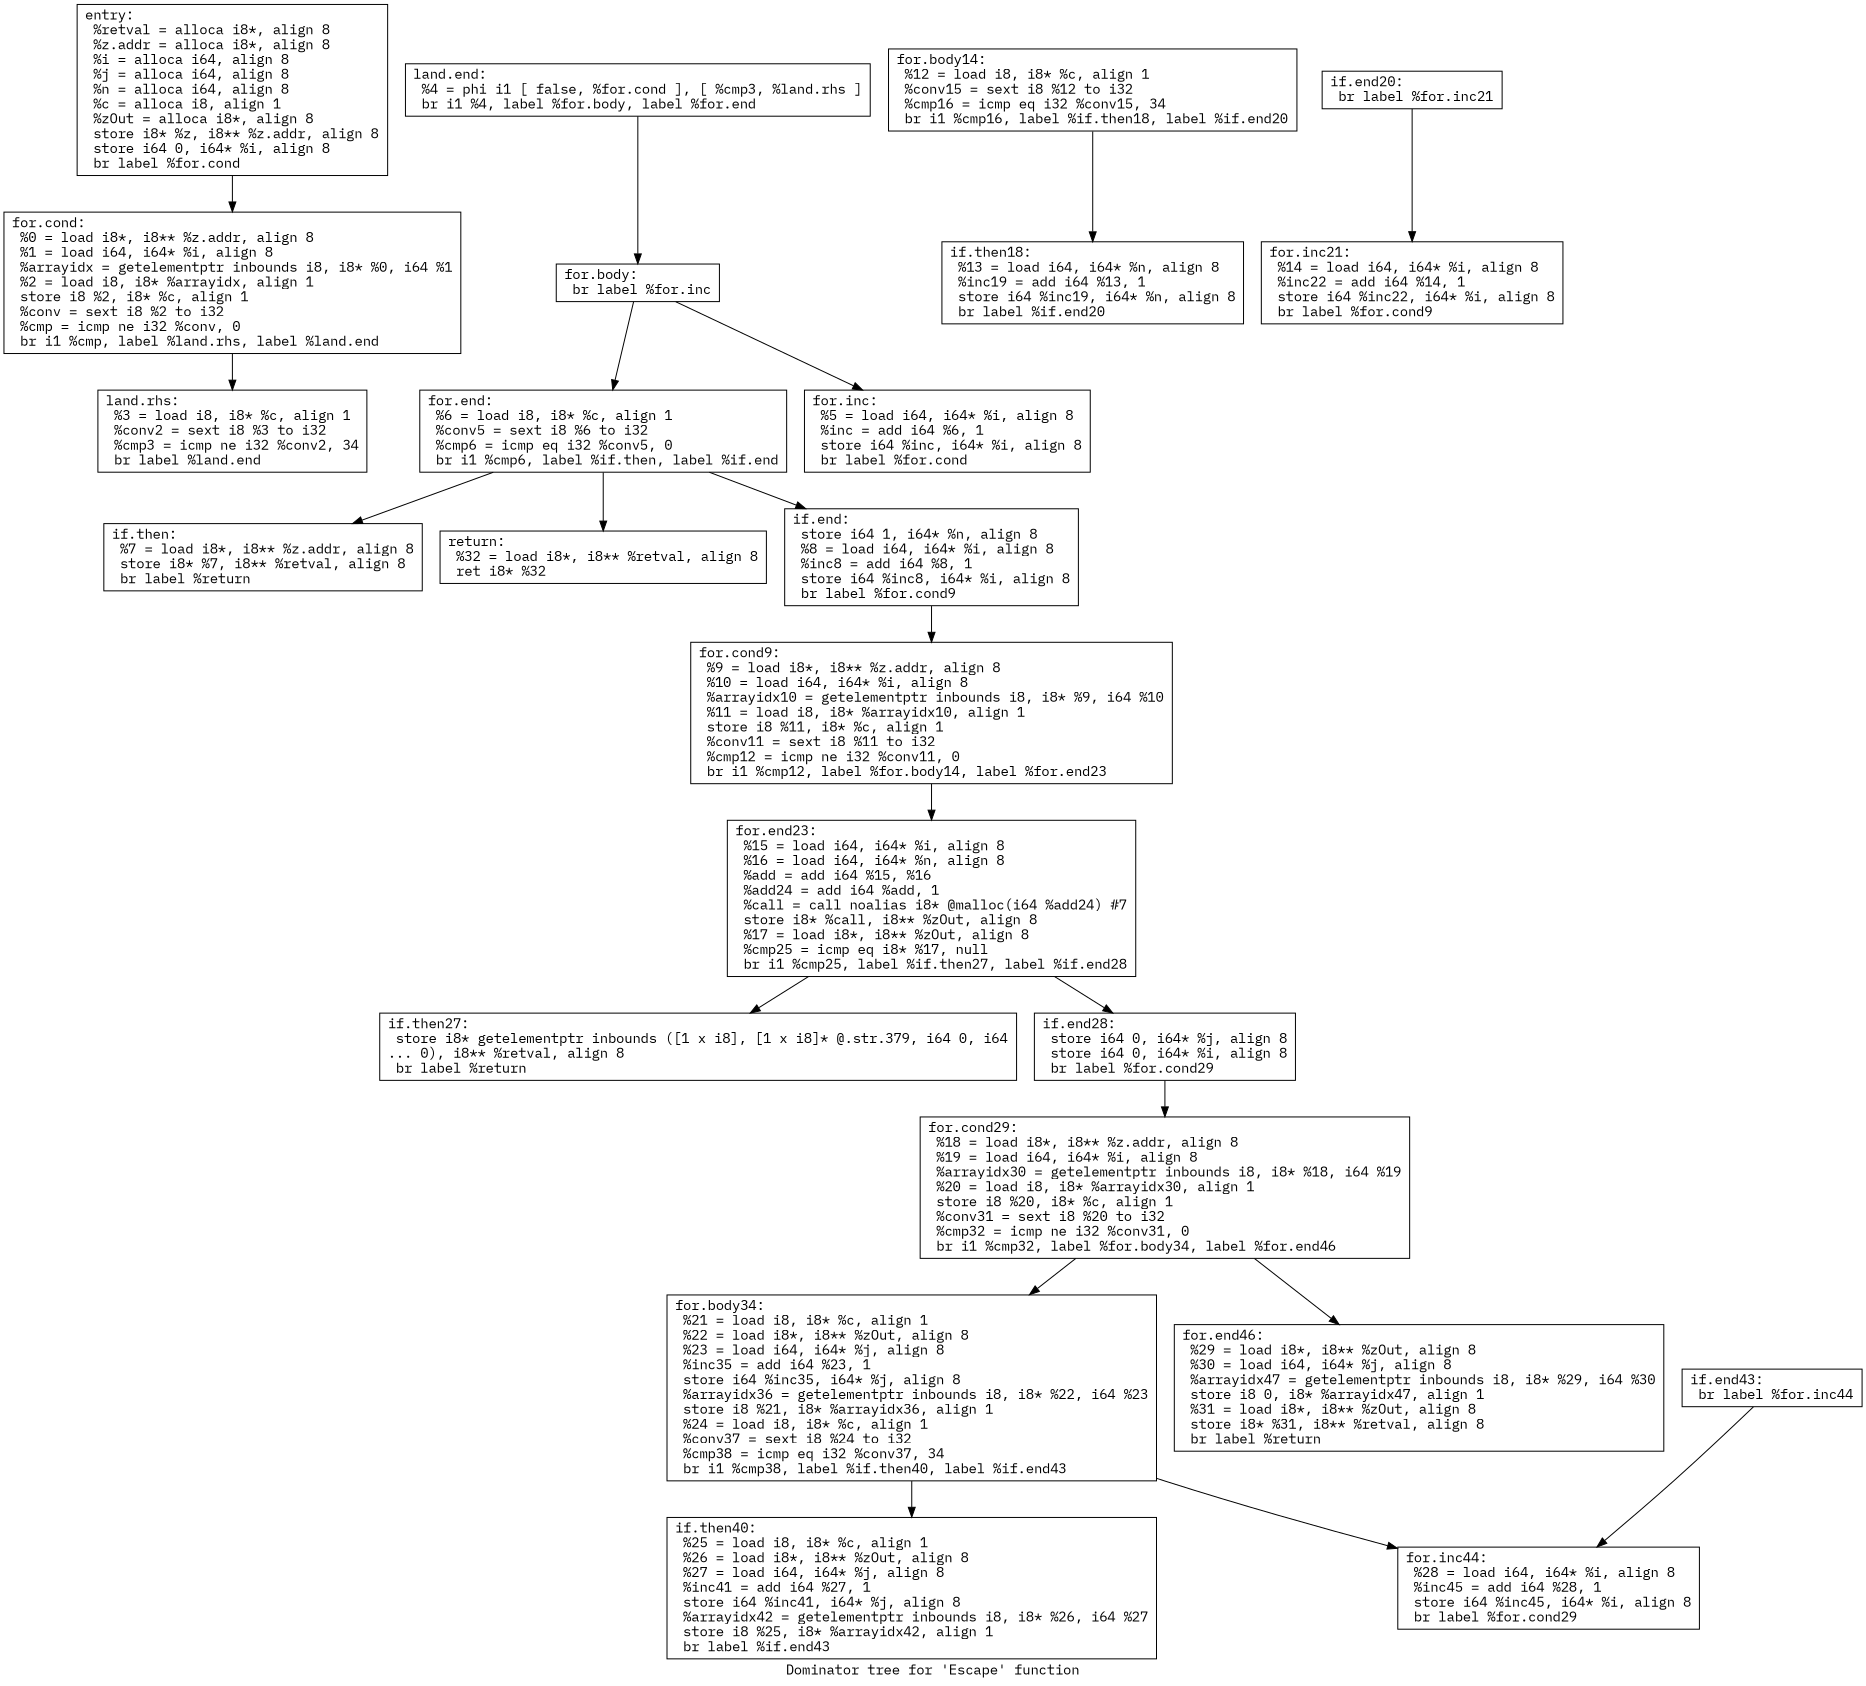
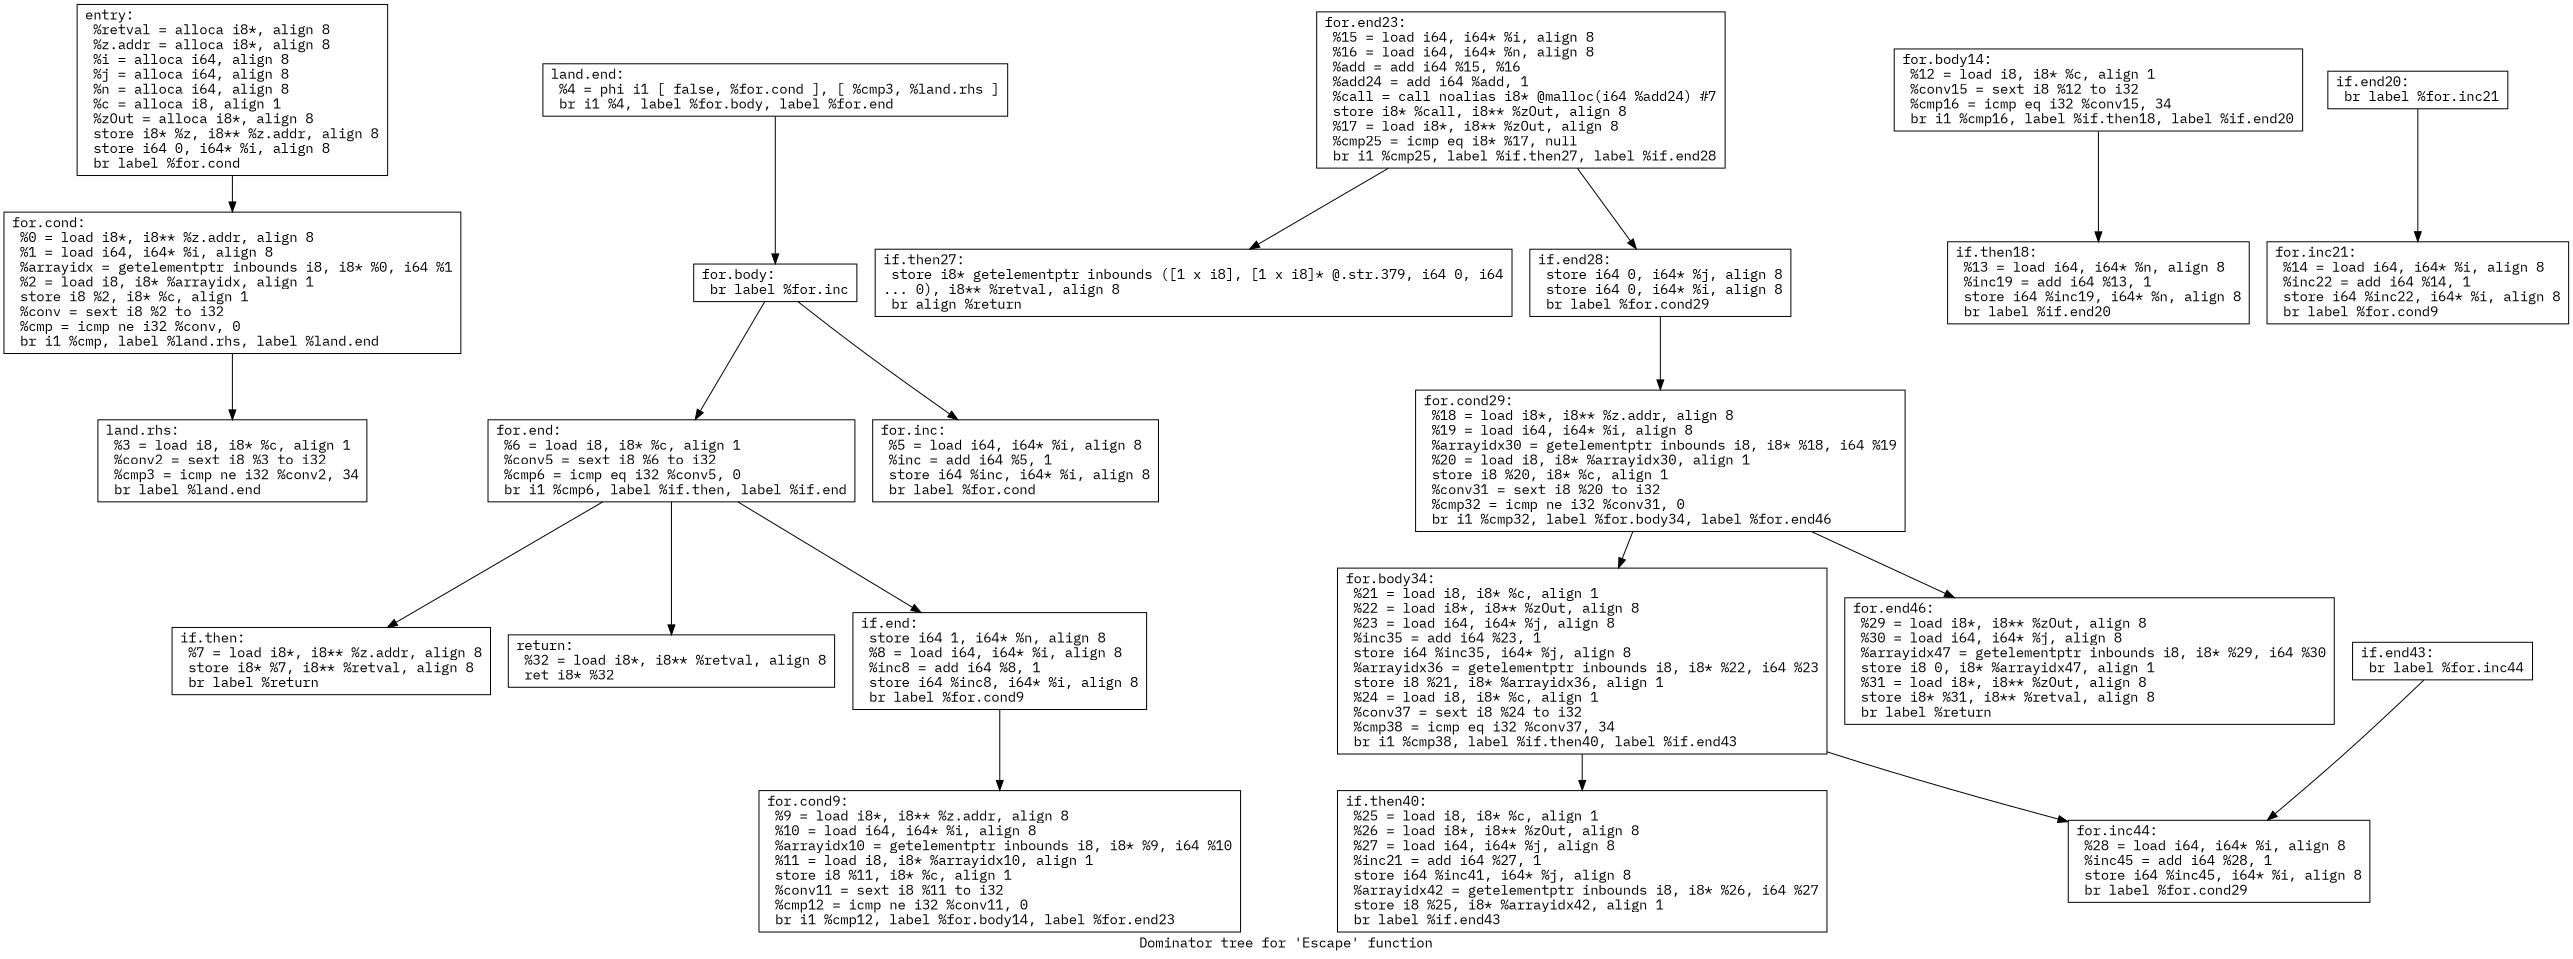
node "for.inc:": text "%inc = add i64 %6, 1" -> "%inc = add i64 %5, 1"
edge "for.cond9:" -> "for.end23:": removed
node "if.then27:": text "br label %return" -> "br align %return"
node "if.then40:": text "%inc41 = add i64 %27, 1" -> "%inc21 = add i64 %27, 1"
